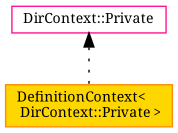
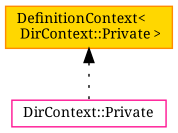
edge "DefinitionContext< DirContext::Private >" -> "DirContext::Private": reversed
